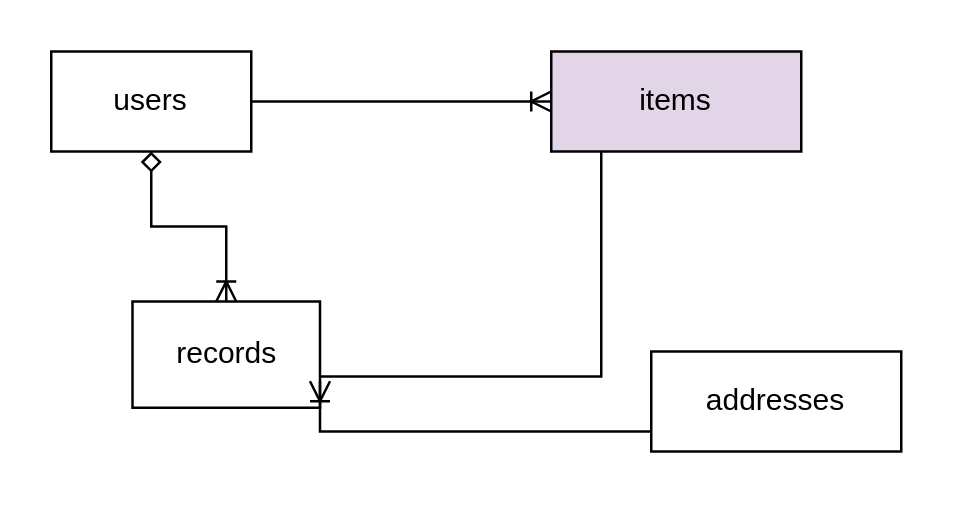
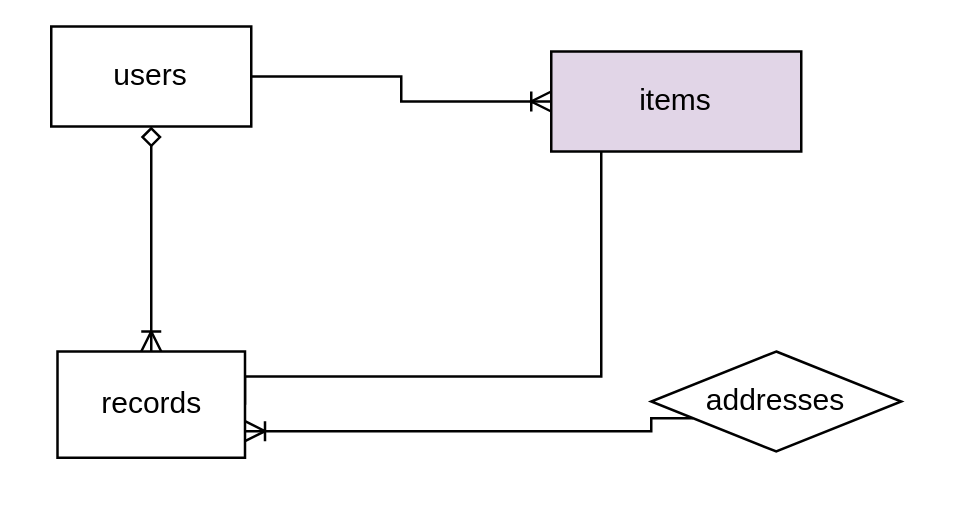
node "users": moved (151, 101) -> (151, 76)
node "records": moved (226, 354) -> (151, 404)
node "addresses": shape rectangle -> diamond
